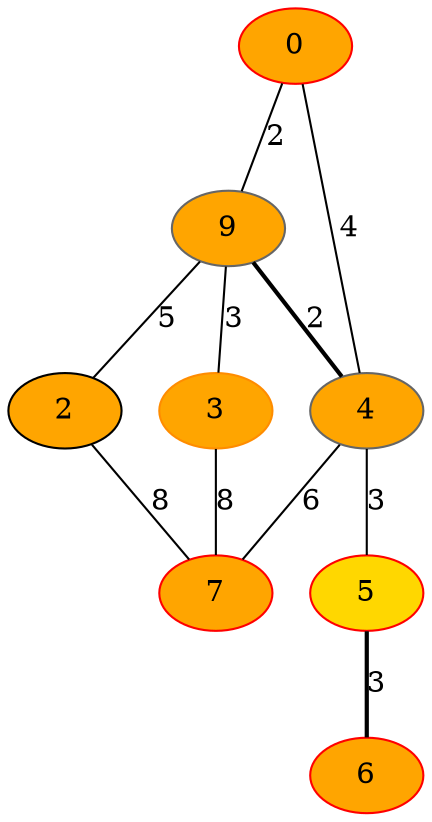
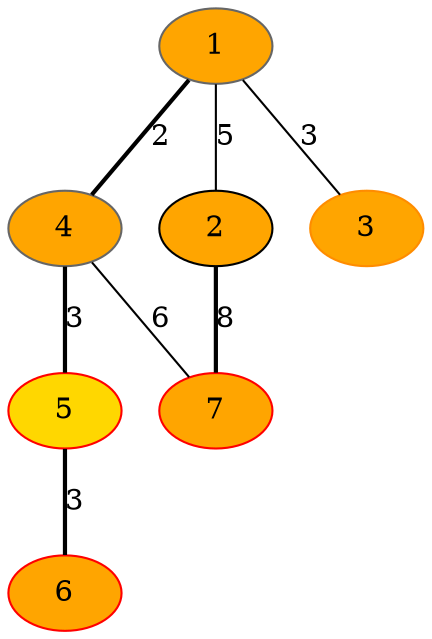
node "0": removed
node "9": label "9" -> "1"
edge "2" -- "7": style solid -> bold
edge "3" -- "7": removed, label "8"
edge "4" -- "5": style solid -> bold
